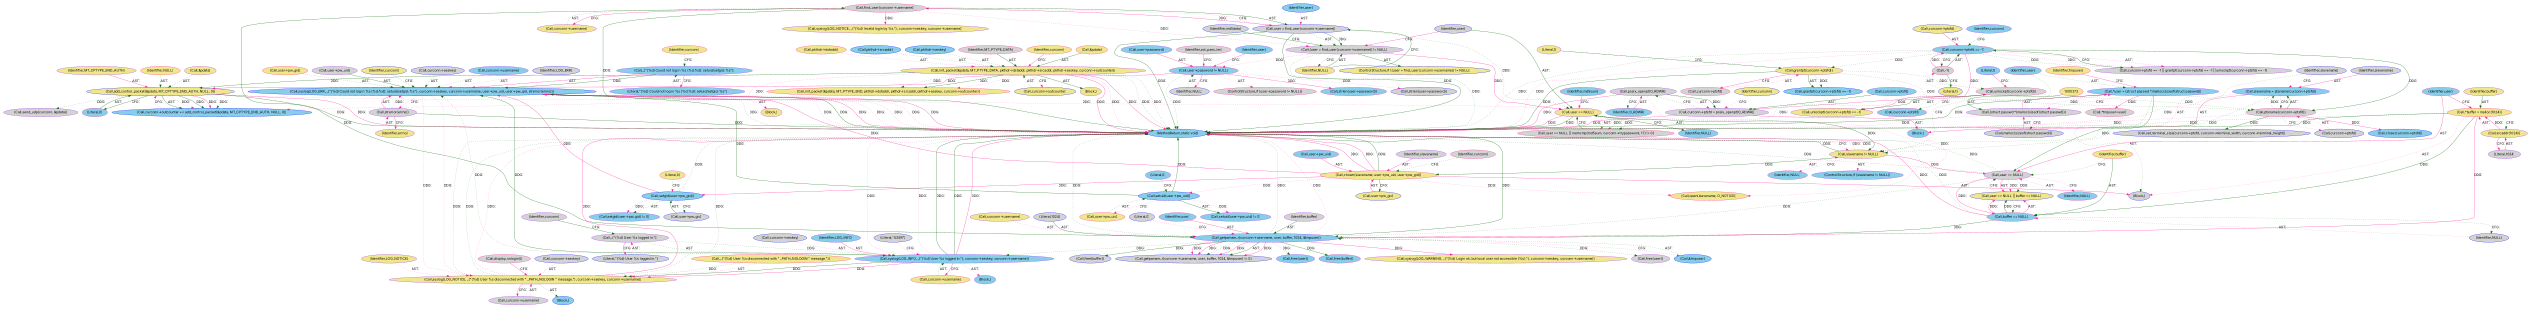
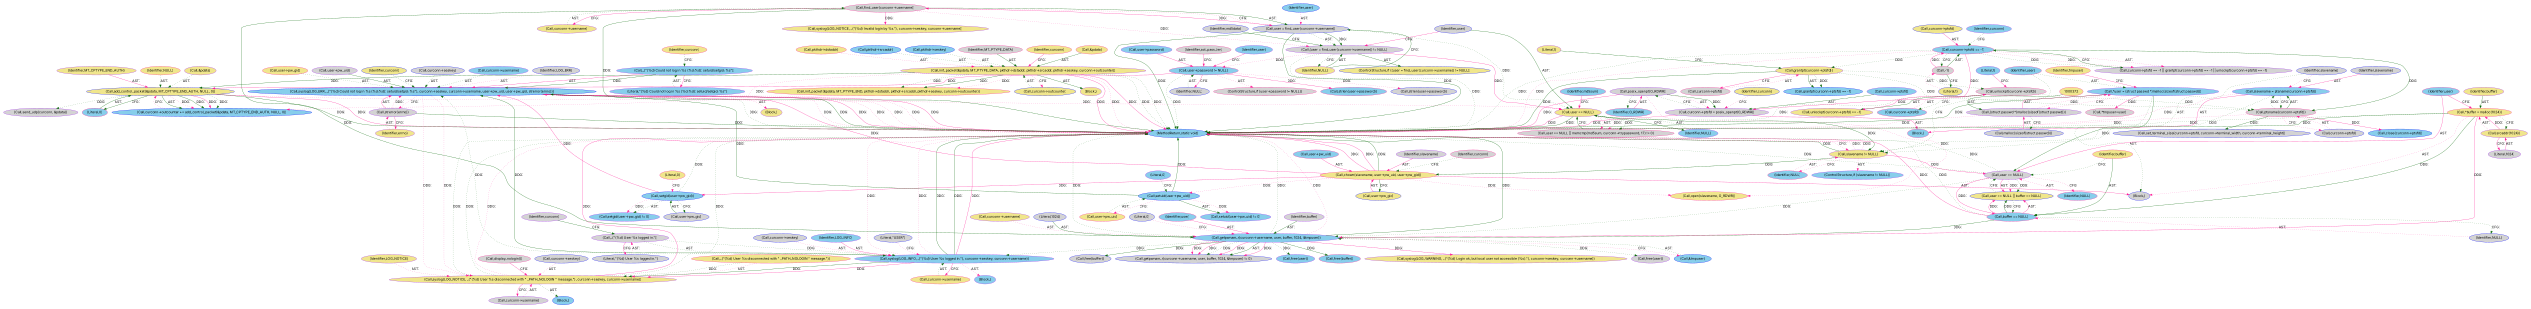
node "(Call,open(slavename, O_NOTICE))": label "(Call,open(slavename, O_NOTICE))" -> "(Call,open(slavename, O_RDWR))"
